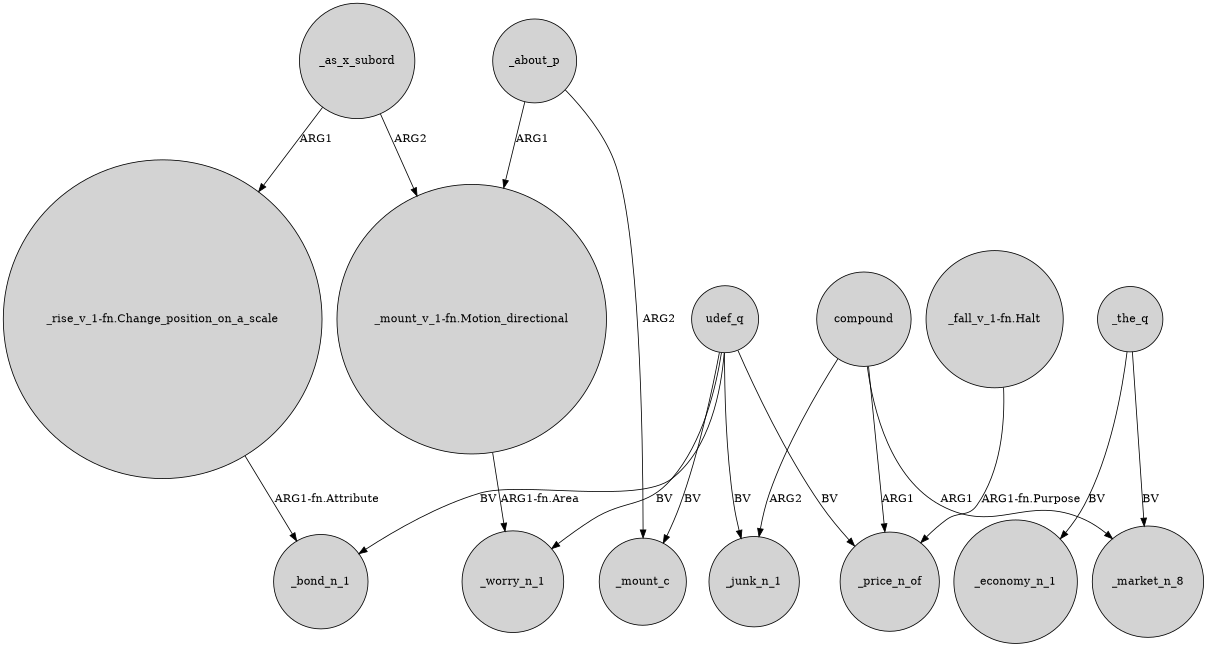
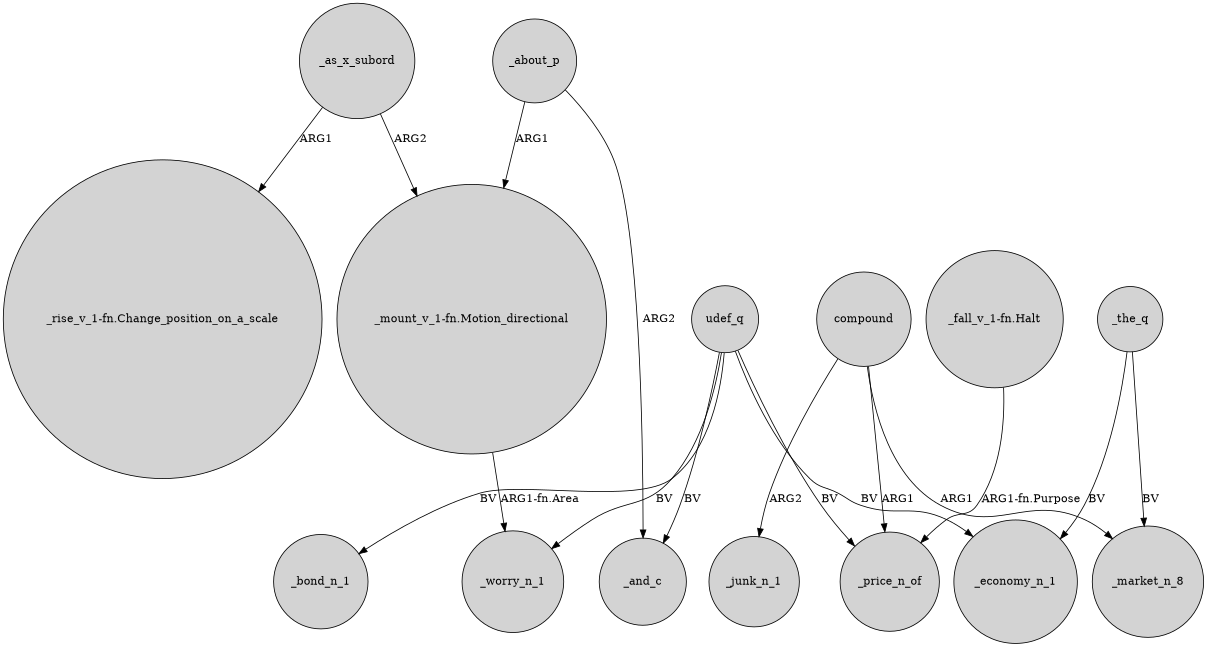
edge "udef_q" -> "_junk_n_1": now "udef_q" -> "_economy_n_1"
edge "_rise_v_1-fn.Change_position_on_a_scale" -> "_bond_n_1": removed, label "ARG1-fn.Attribute"
node "_mount_c": label "_mount_c" -> "_and_c"
